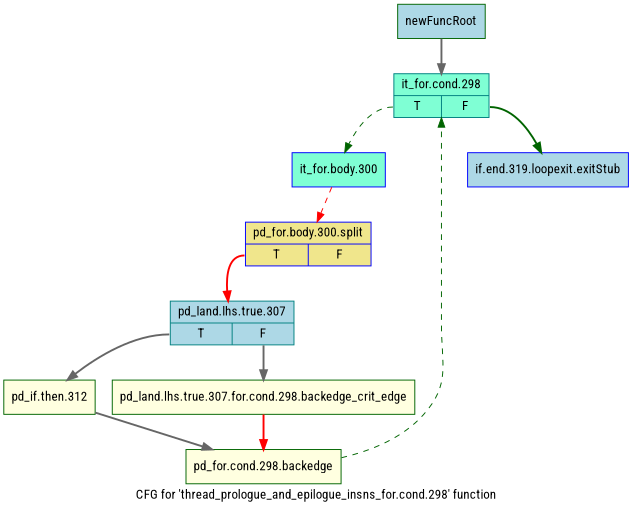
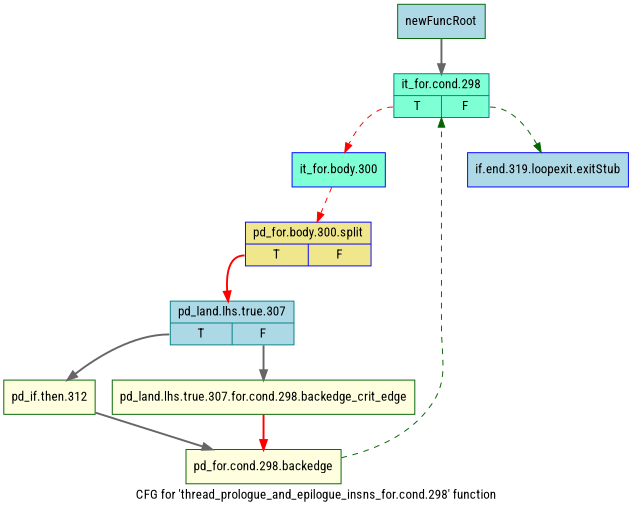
edge "it_for.cond.298" -> "it_for.body.300": color darkgreen -> red
edge "it_for.cond.298" -> "if.end.319.loopexit.exitStub": style bold -> dashed
